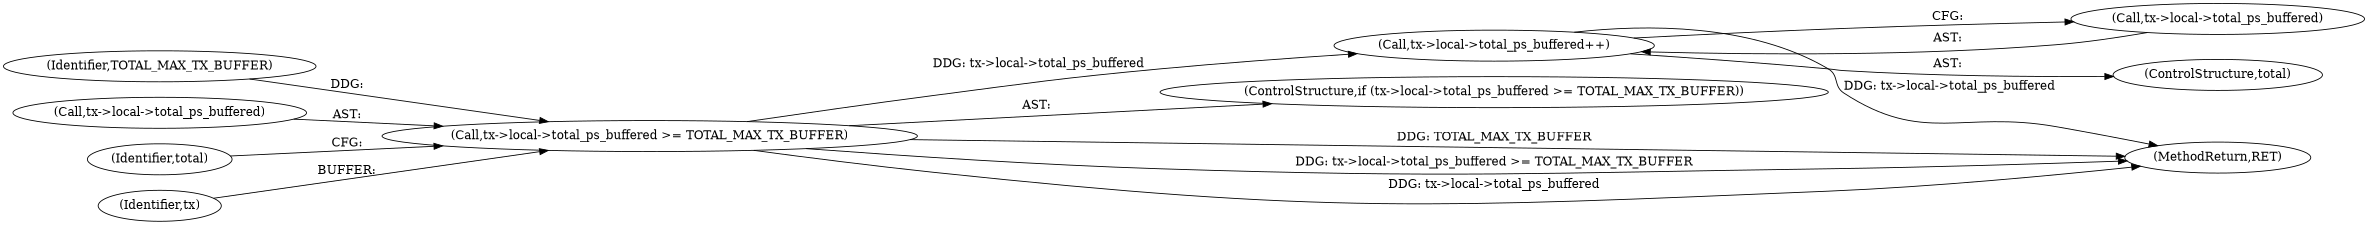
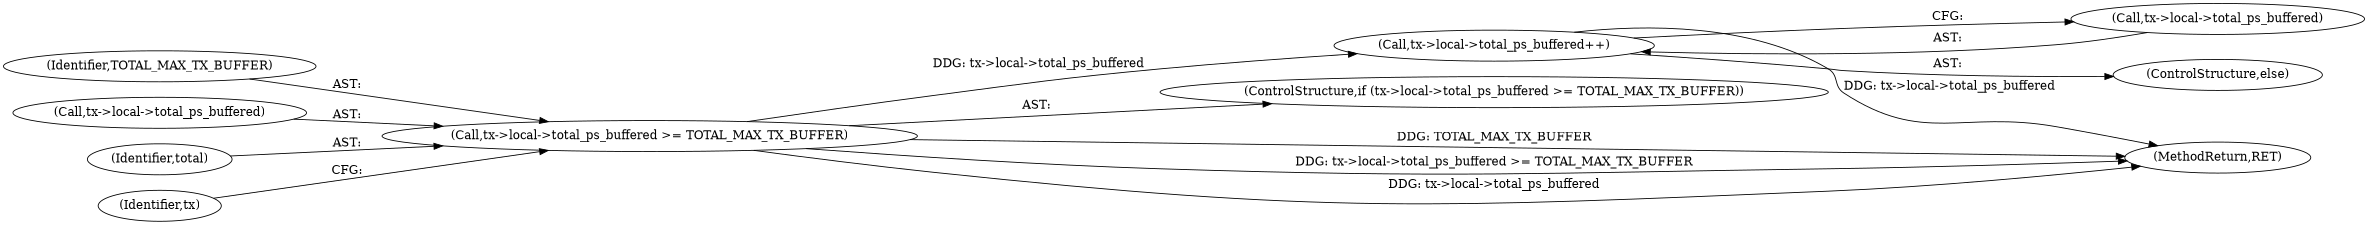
node "(ControlStructure,total)": label "(ControlStructure,total)" -> "(ControlStructure,else)"
edge "(Identifier,TOTAL_MAX_TX_BUFFER)" -> "(Call,tx->local->total_ps_buffered >= TOTAL_MAX_TX_BUFFER)": label "DDG: " -> "AST: "
edge "(Identifier,total)" -> "(Call,tx->local->total_ps_buffered >= TOTAL_MAX_TX_BUFFER)": label "CFG: " -> "AST: "
edge "(Identifier,tx)" -> "(Call,tx->local->total_ps_buffered >= TOTAL_MAX_TX_BUFFER)": label "BUFFER: " -> "CFG: "
